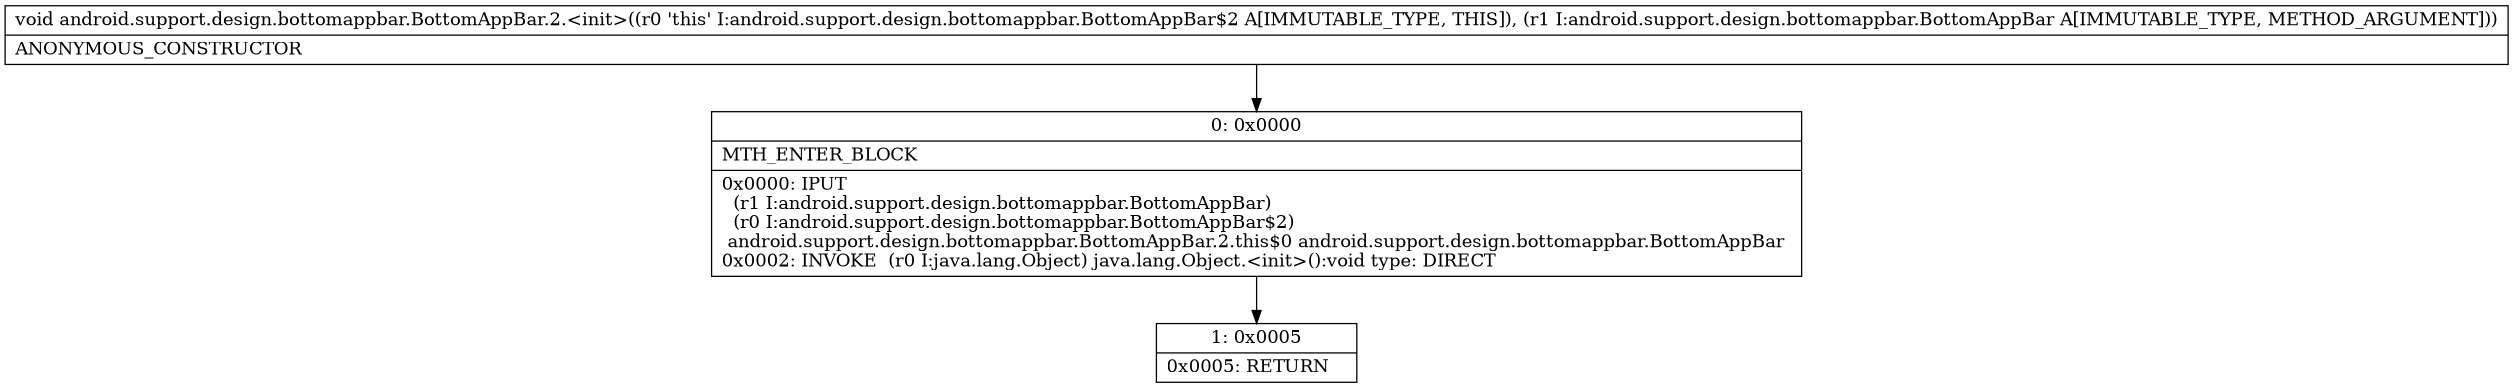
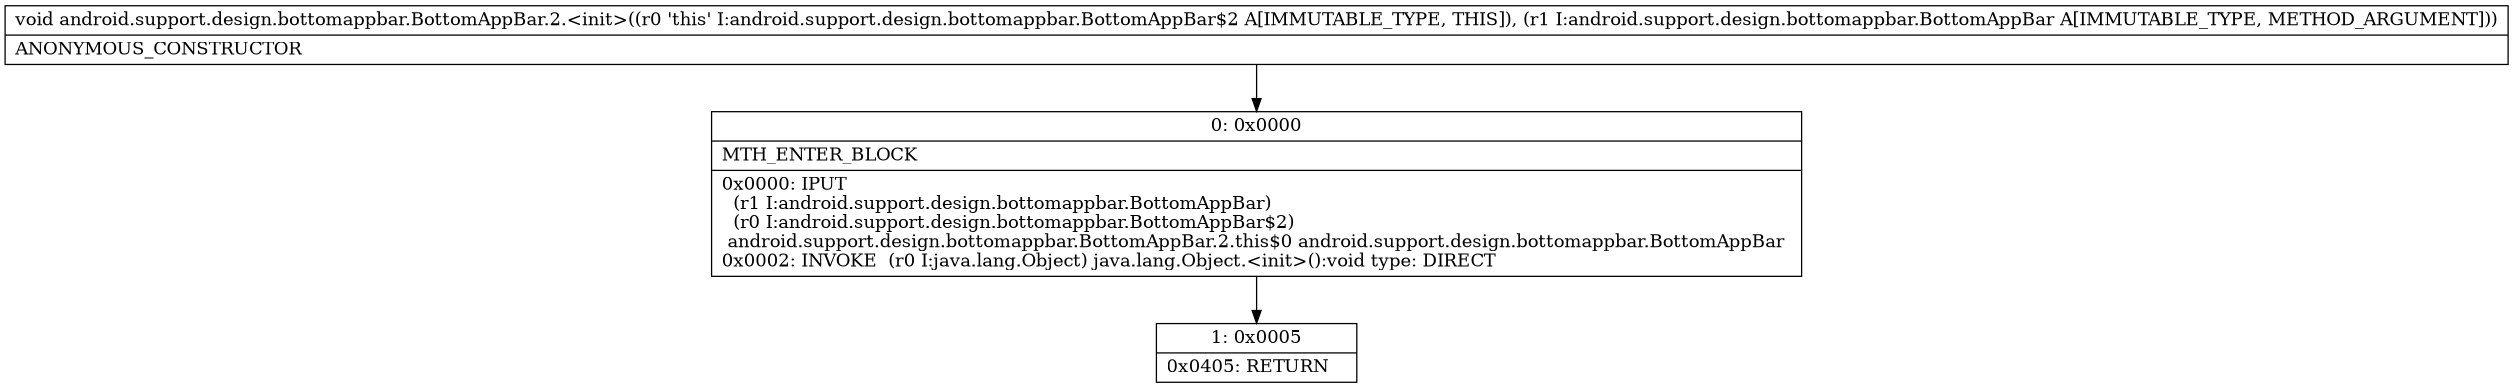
node "1: 0x0005": text "0x0005: RETURN" -> "0x0405: RETURN"
